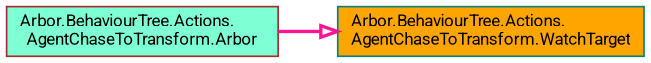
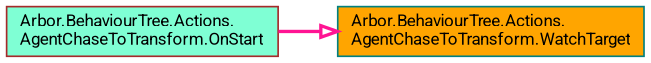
node "Arbor.BehaviourTree.Actions. AgentChaseToTransform.Arbor": label "Arbor.BehaviourTree.Actions. AgentChaseToTransform.Arbor" -> "Arbor.BehaviourTree.Actions. AgentChaseToTransform.OnStart"
